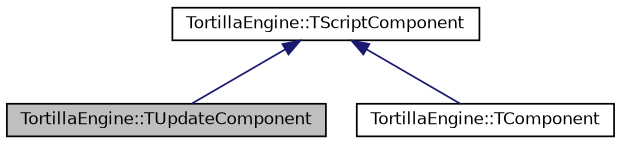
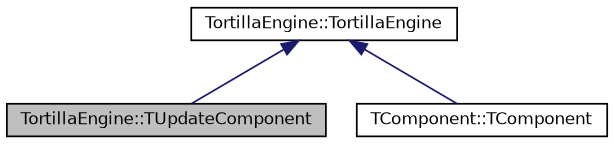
node "TortillaEngine::TScriptComponent": label "TortillaEngine::TScriptComponent" -> "TortillaEngine::TortillaEngine"
node "TortillaEngine::TComponent": label "TortillaEngine::TComponent" -> "TComponent::TComponent"
